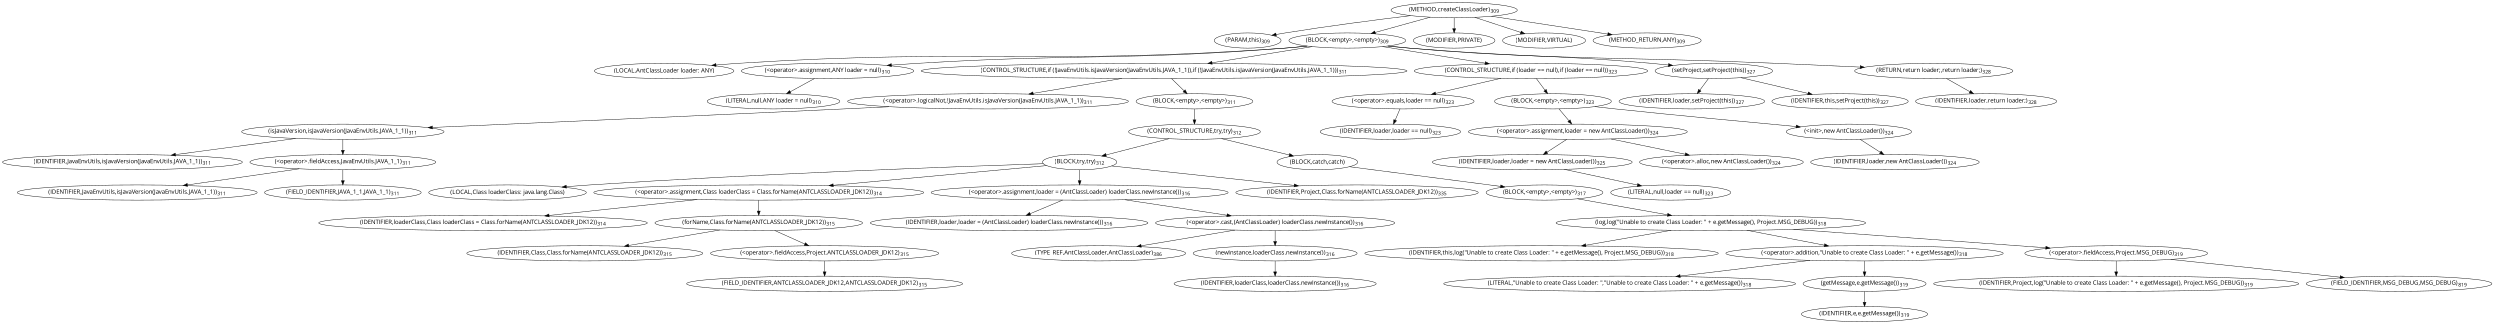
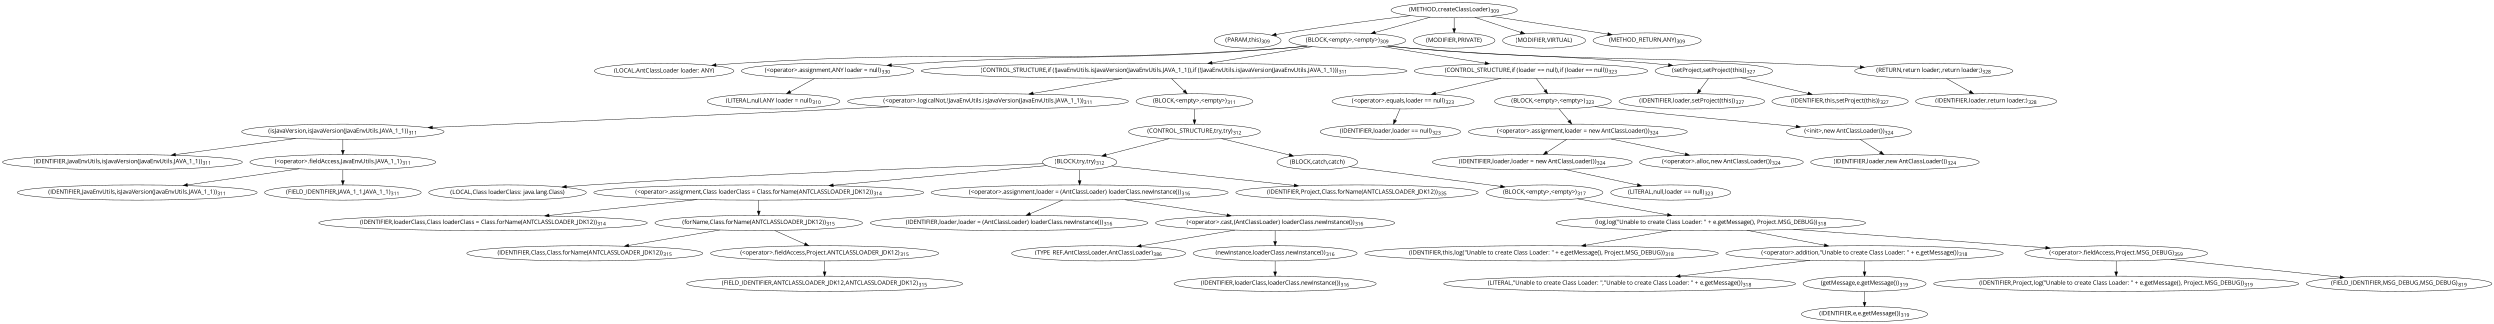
node "(<operator>.assignment,ANY loader = null)": text "310" -> "330"
node "(IDENTIFIER,loader,loader = new AntClassLoader())": text "325" -> "324"
node "(<operator>.fieldAccess,Project.MSG_DEBUG)": text "319" -> "359"
